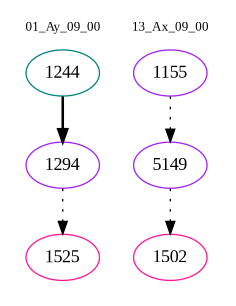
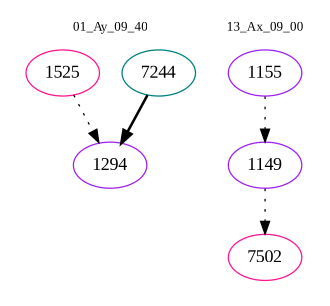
cluster "01_Ay_09_00": label "01_Ay_09_00" -> "01_Ay_09_40"
node "1244": label "1244" -> "7244"
node "5149": label "5149" -> "1149"
edge "1294" -> "1525": reversed
node "1502": label "1502" -> "7502"
